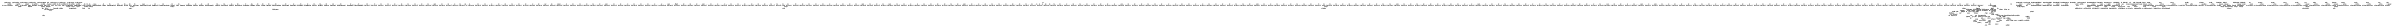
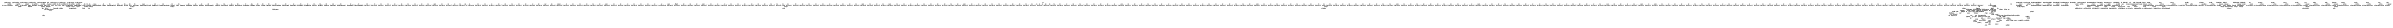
edge "base:DefraudadorInterno" -> "base:FraudeInterno": added, label "base:cometeFraudeInterno"
